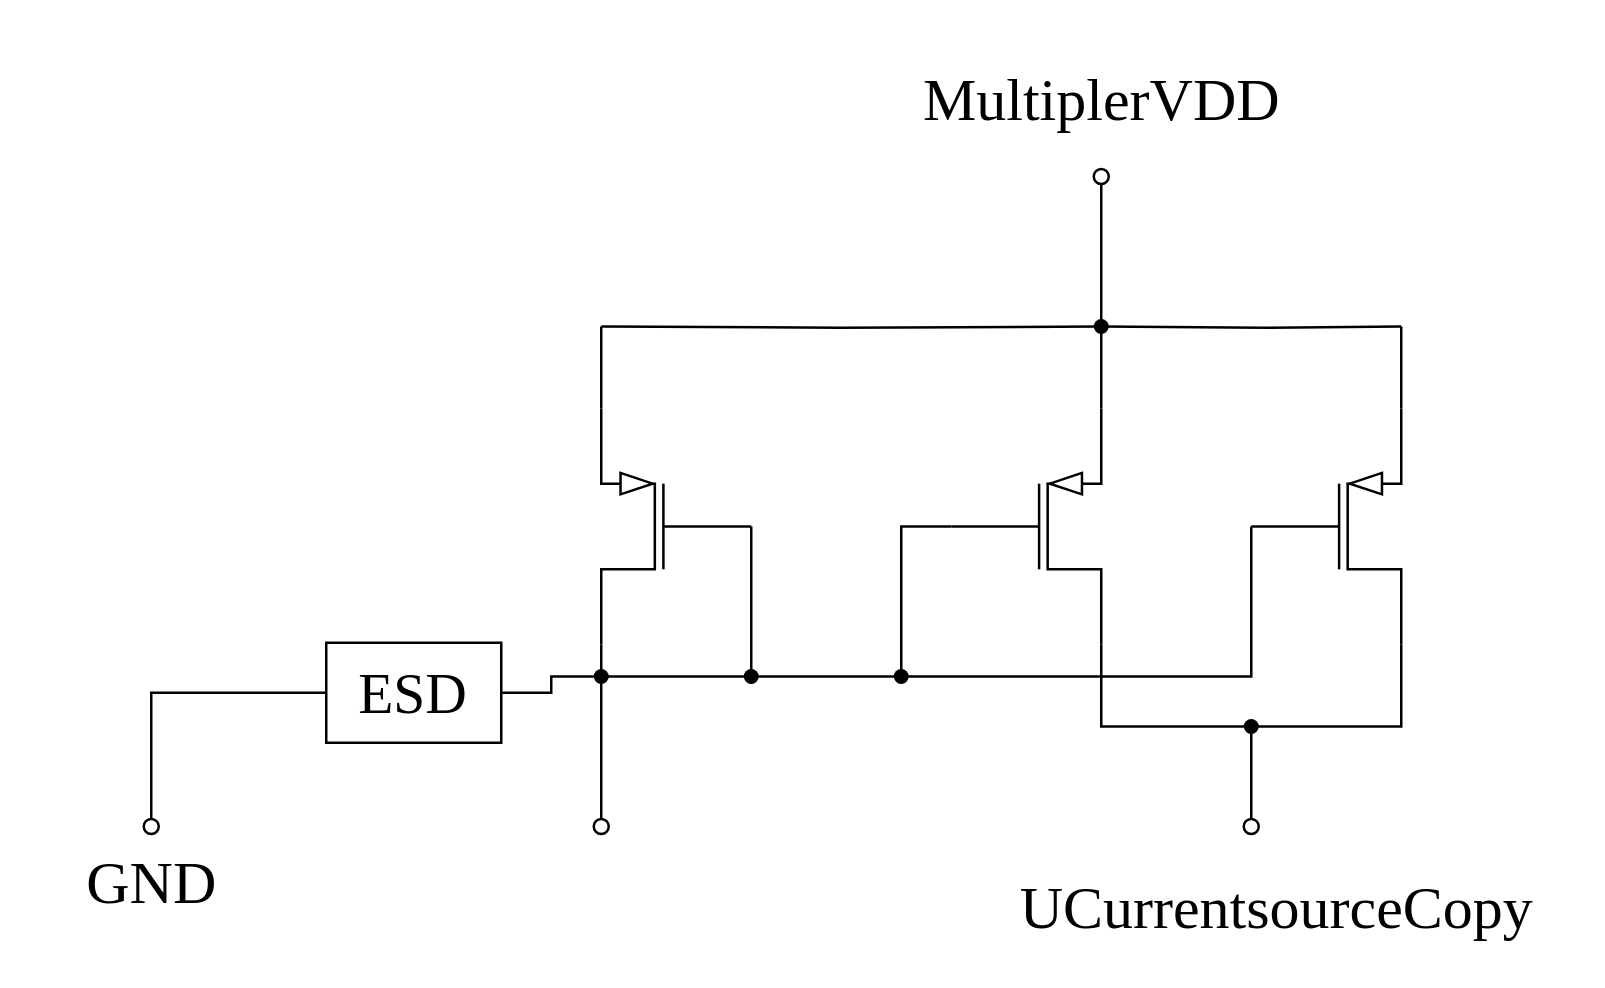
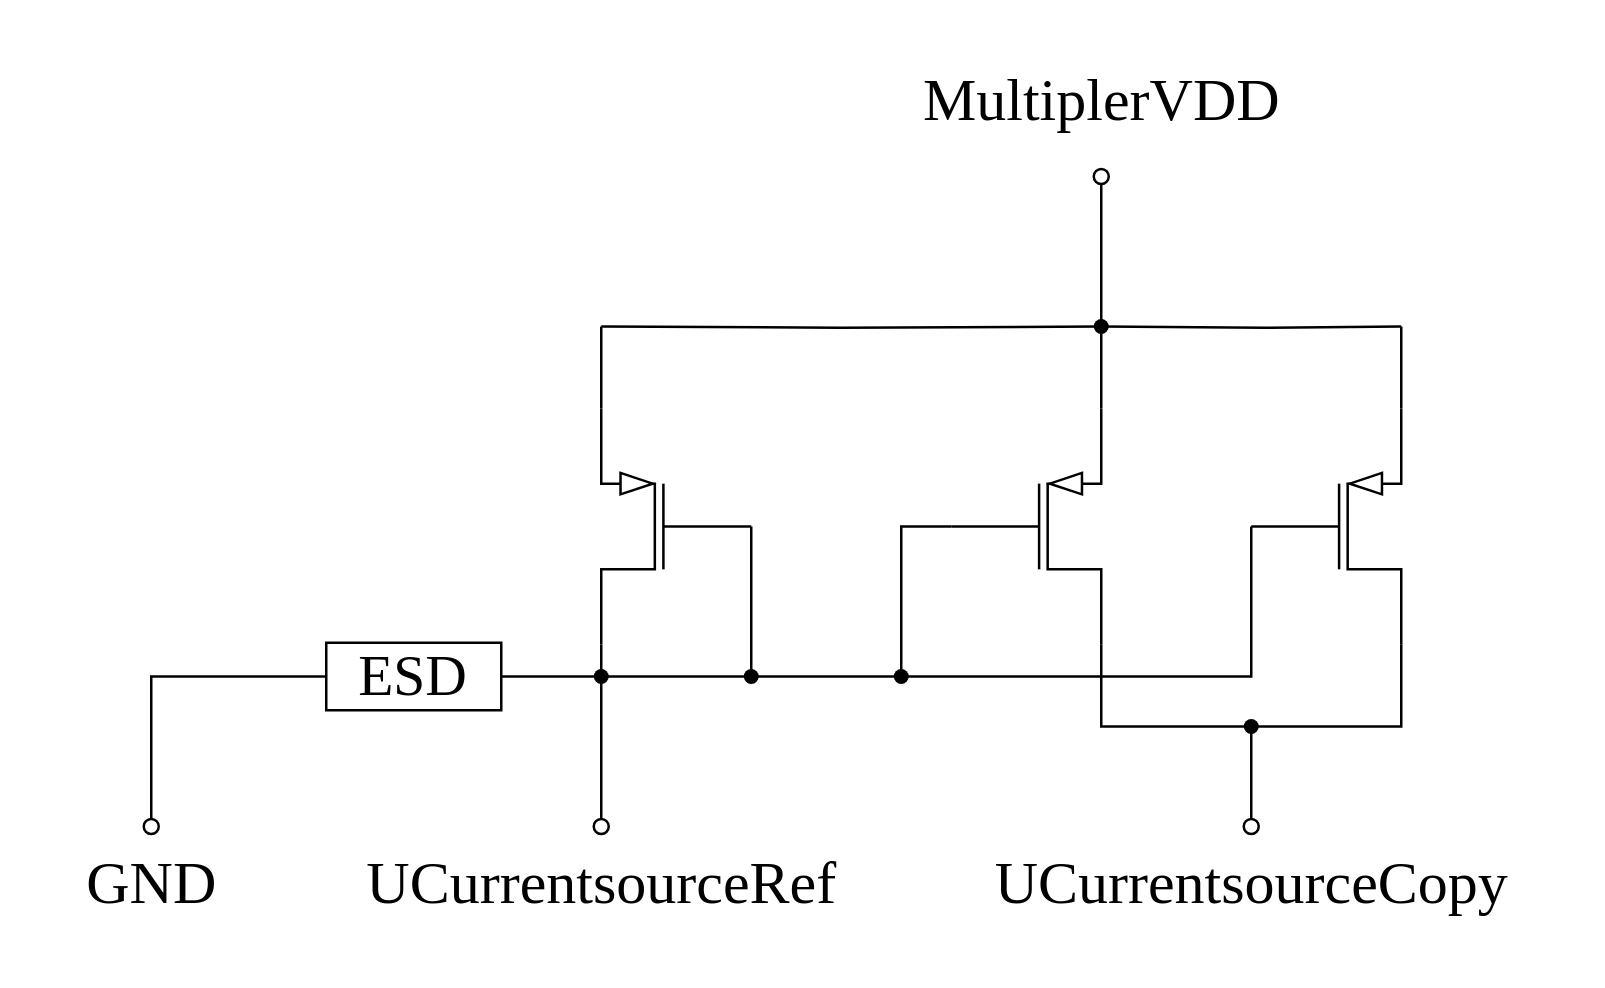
node "ESD": size 175x100 -> 175x68
node "UCurrentsourceRef": added
node "UCurrentsourceCopy": moved (1276, 909) -> (1251, 884)
